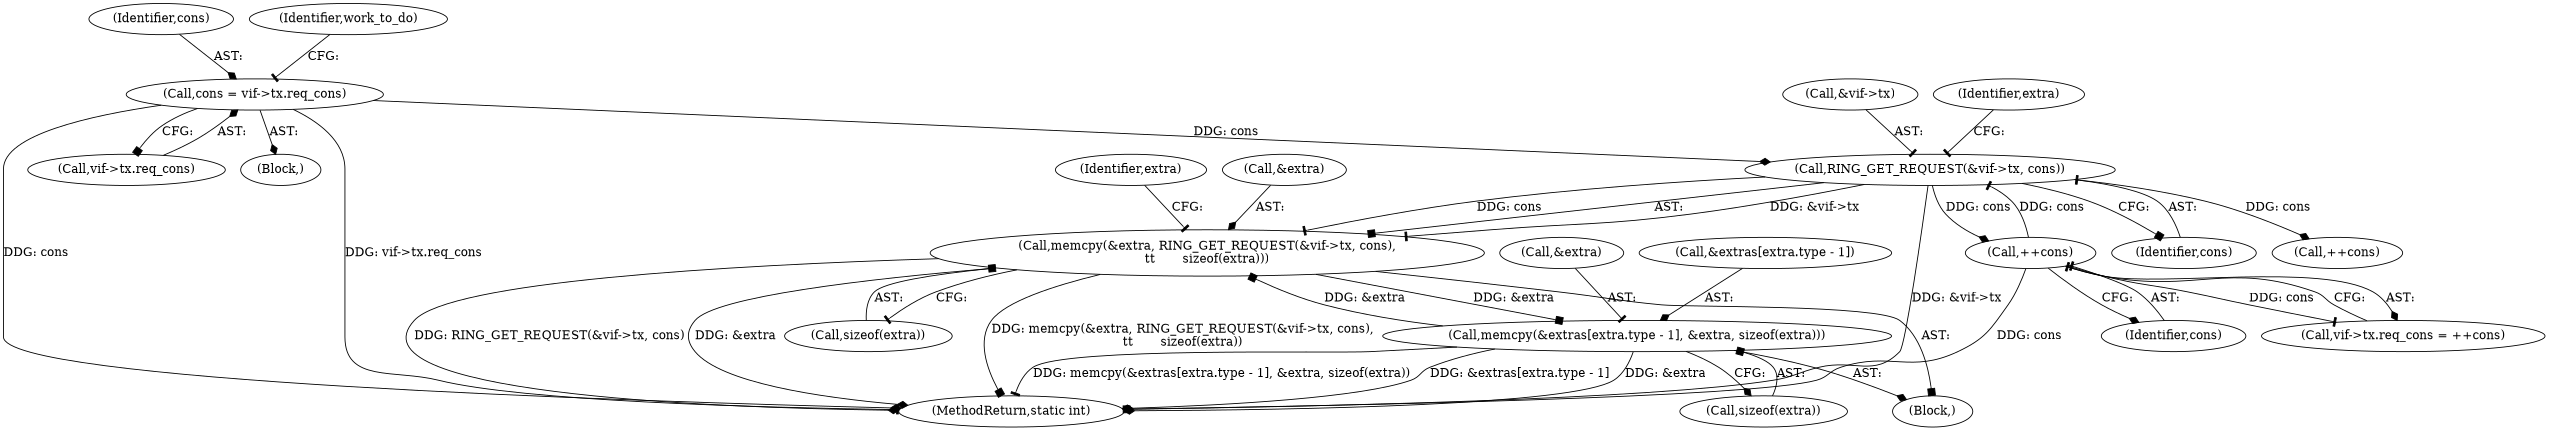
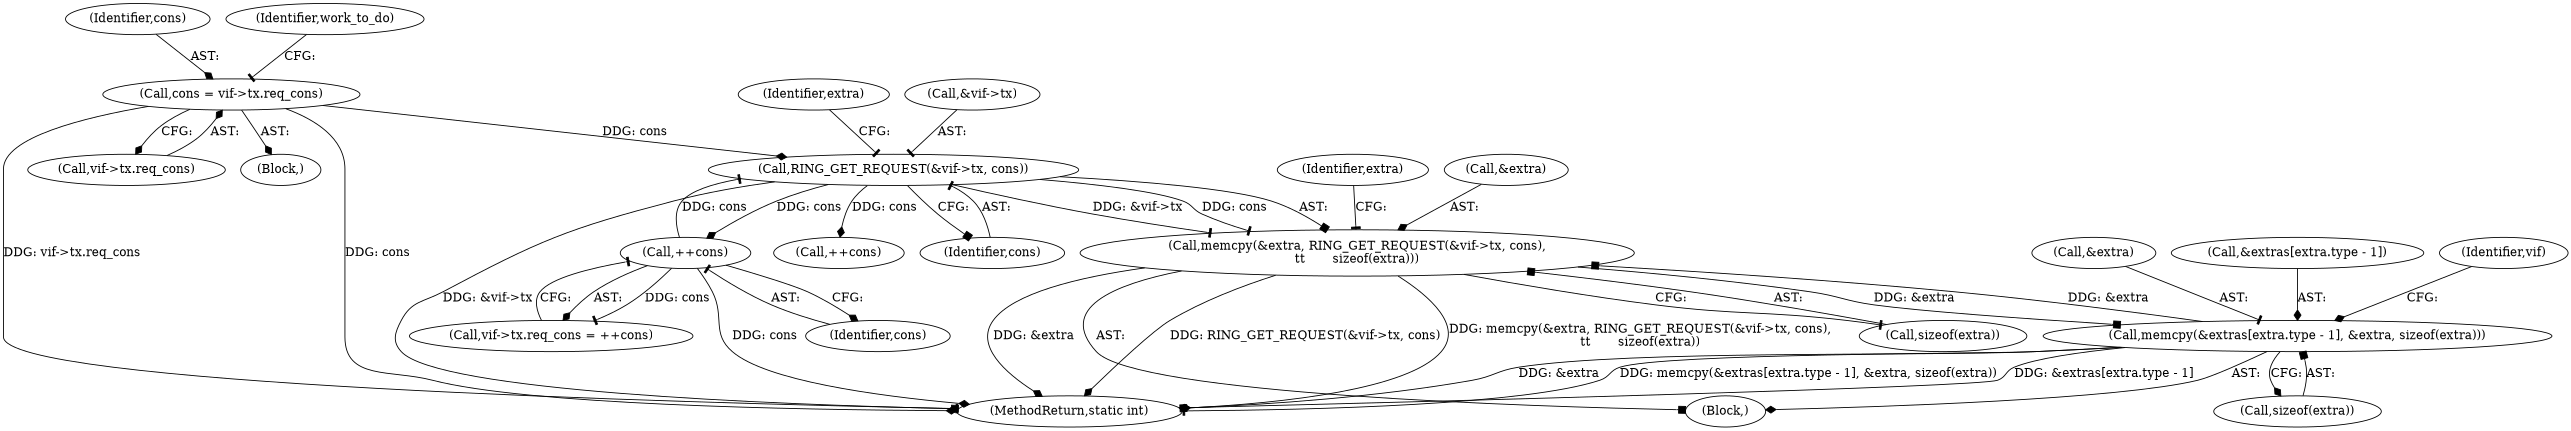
edge "(Call,cons = vif->tx.req_cons)" -> "(Call,vif->tx.req_cons)": arrowhead box -> diamond
node "(Identifier,vif)": added
